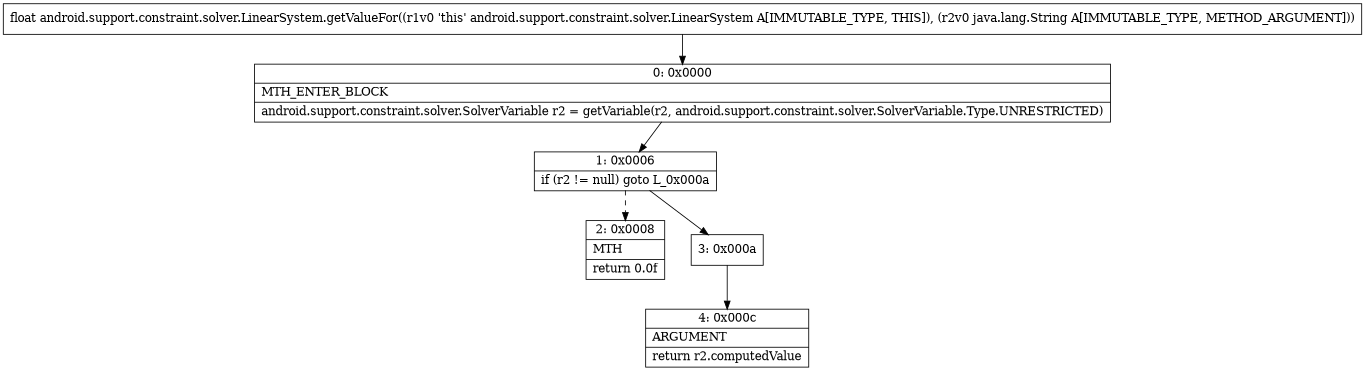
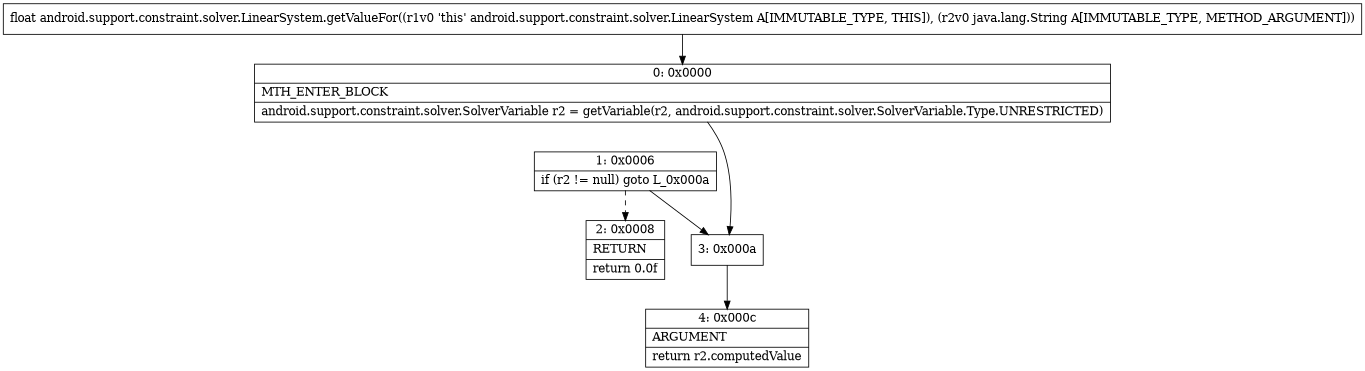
edge "0: 0x0000" -> "1: 0x0006": now "0: 0x0000" -> "3: 0x000a"
node "2: 0x0008": text "MTH" -> "RETURN"
